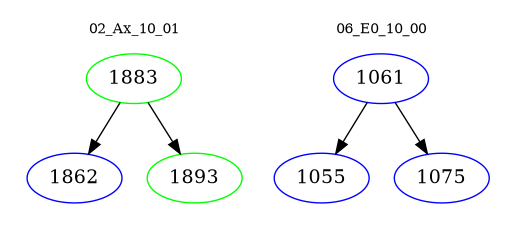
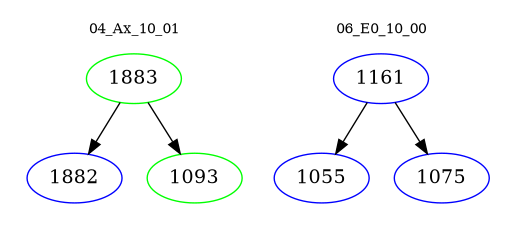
cluster "02_Ax_10_01": label "02_Ax_10_01" -> "04_Ax_10_01"
node "1061": label "1061" -> "1161"
node "1862": label "1862" -> "1882"
node "1893": label "1893" -> "1093"
